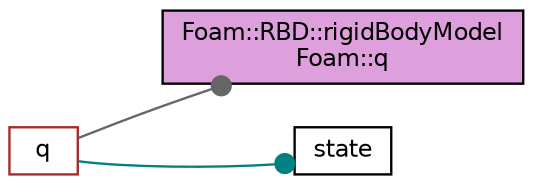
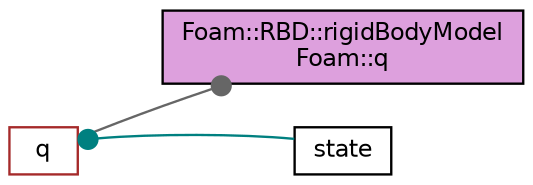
edge "q" -> "state": reversed
